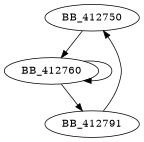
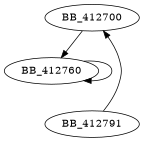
node "BB_412750": label "BB_412750" -> "BB_412700"
edge "BB_412760" -> "BB_412791": removed
